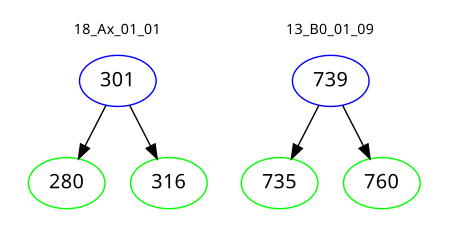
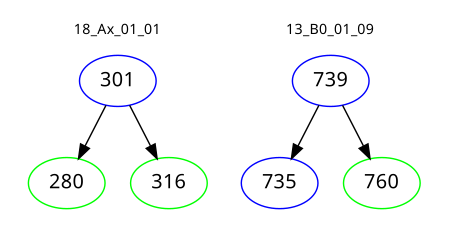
node "735": color green -> blue
